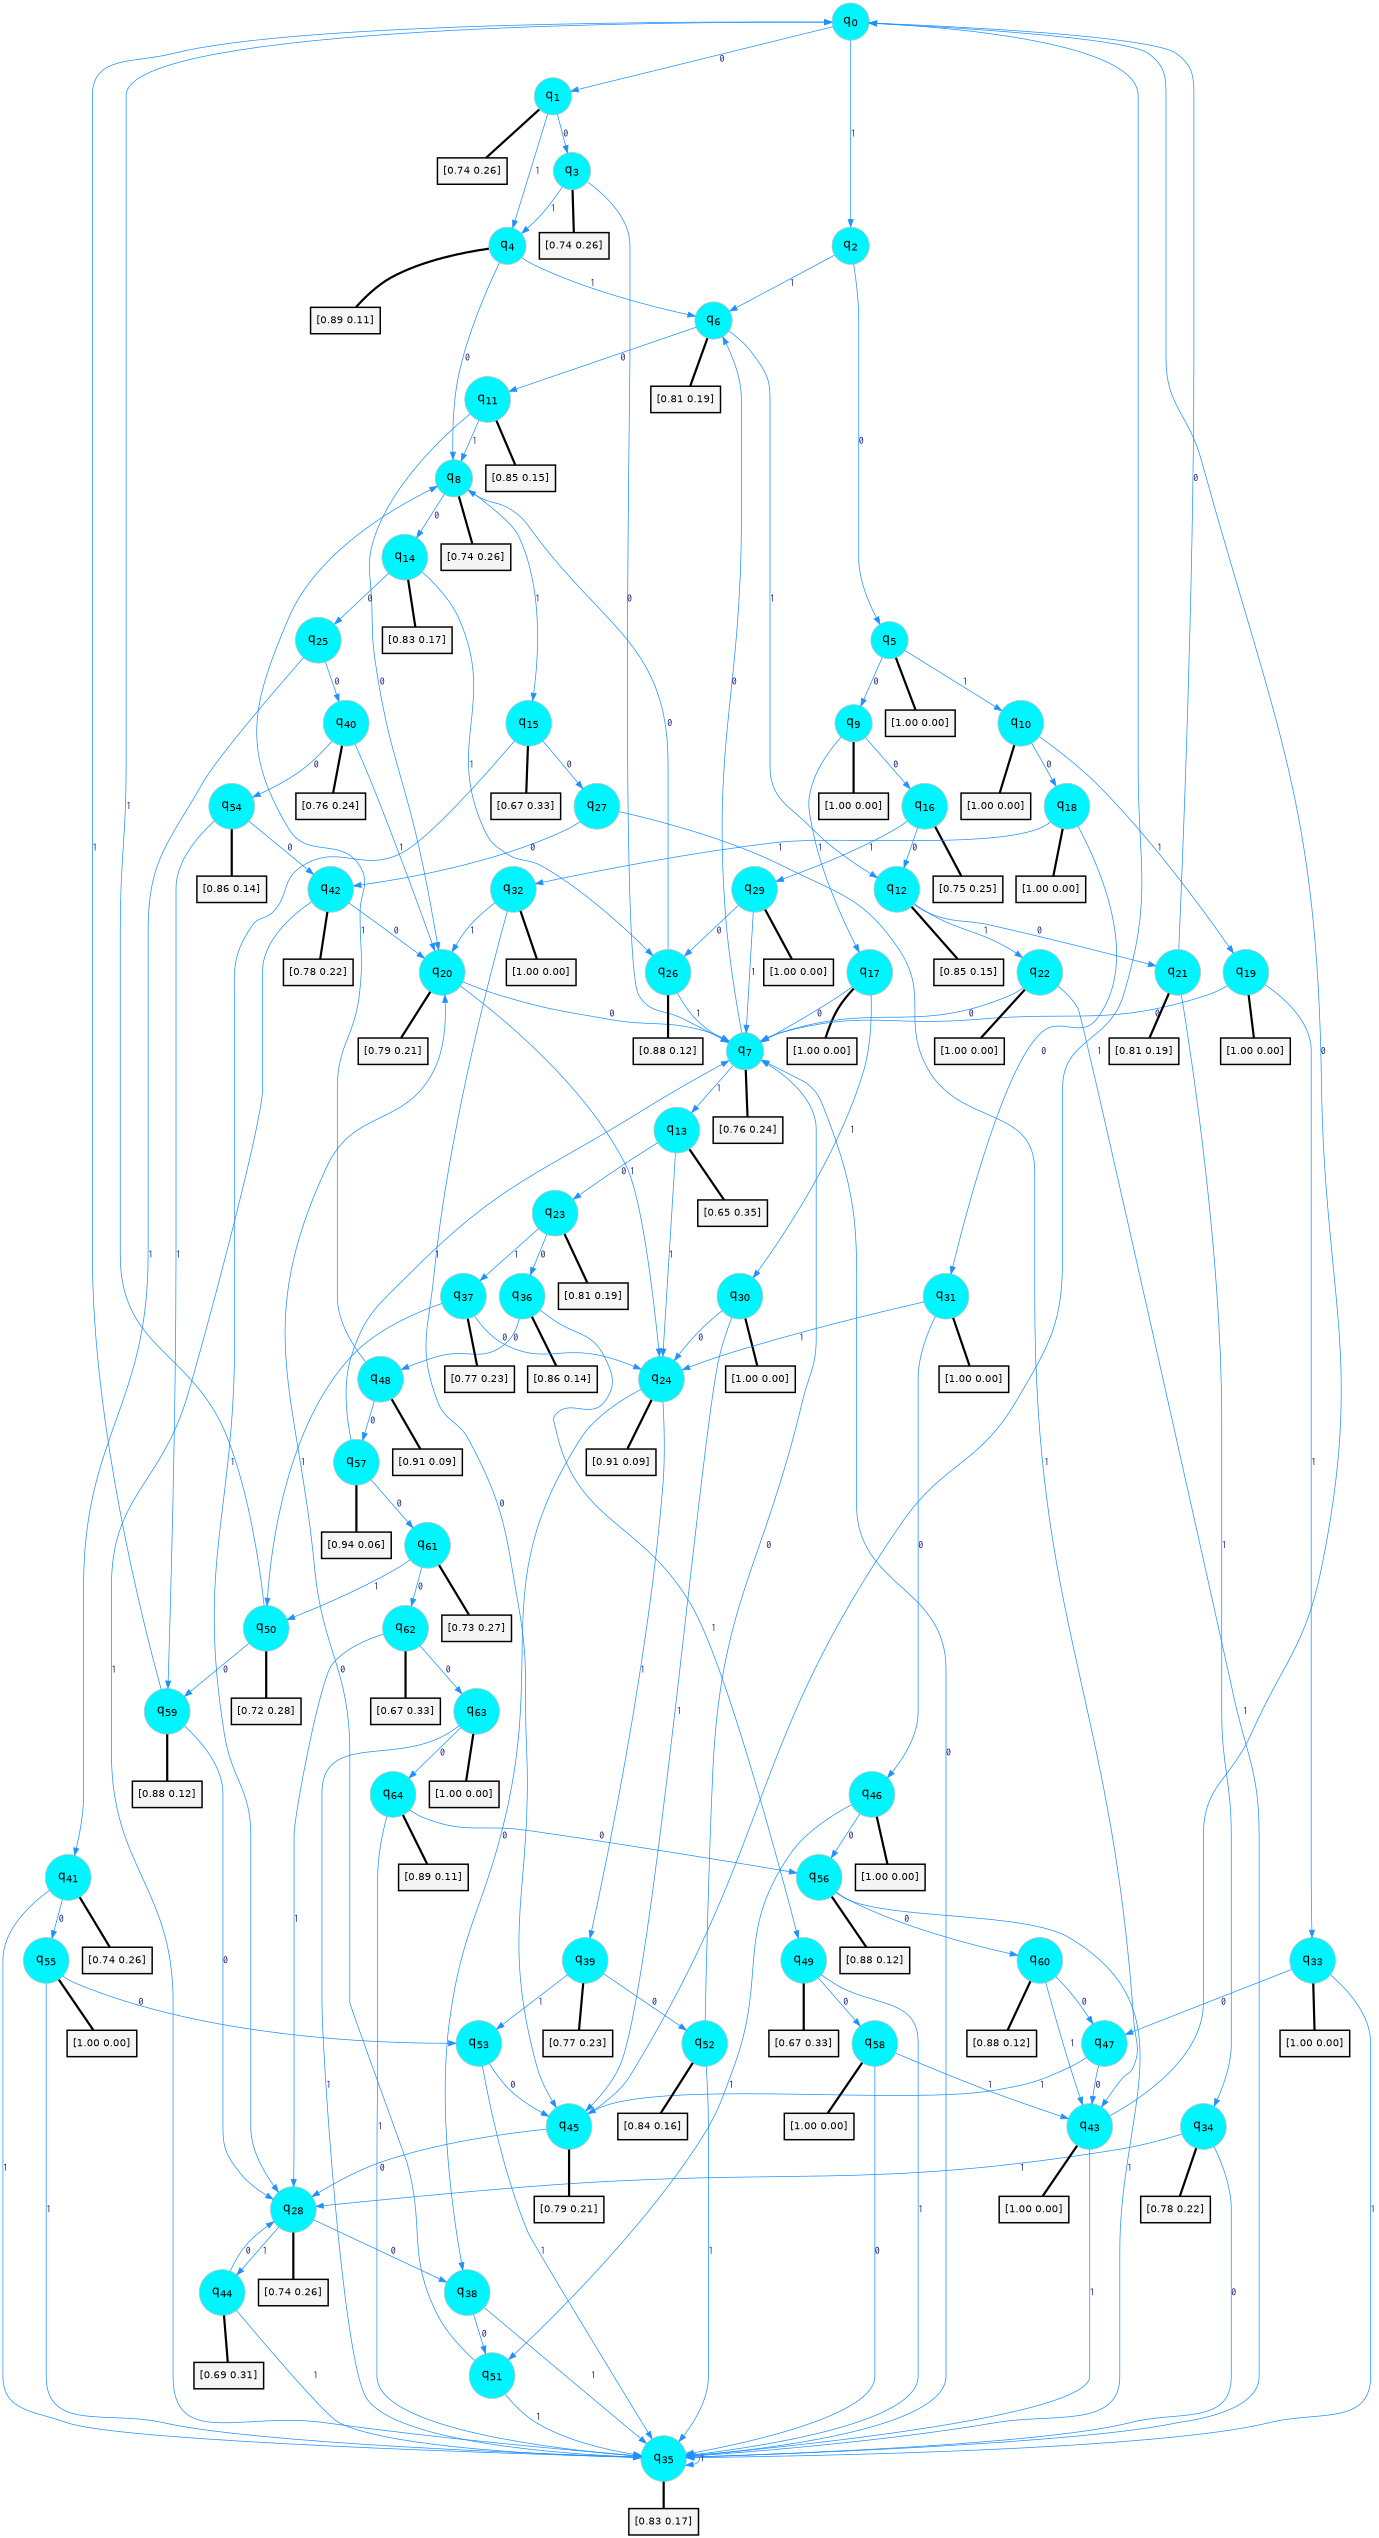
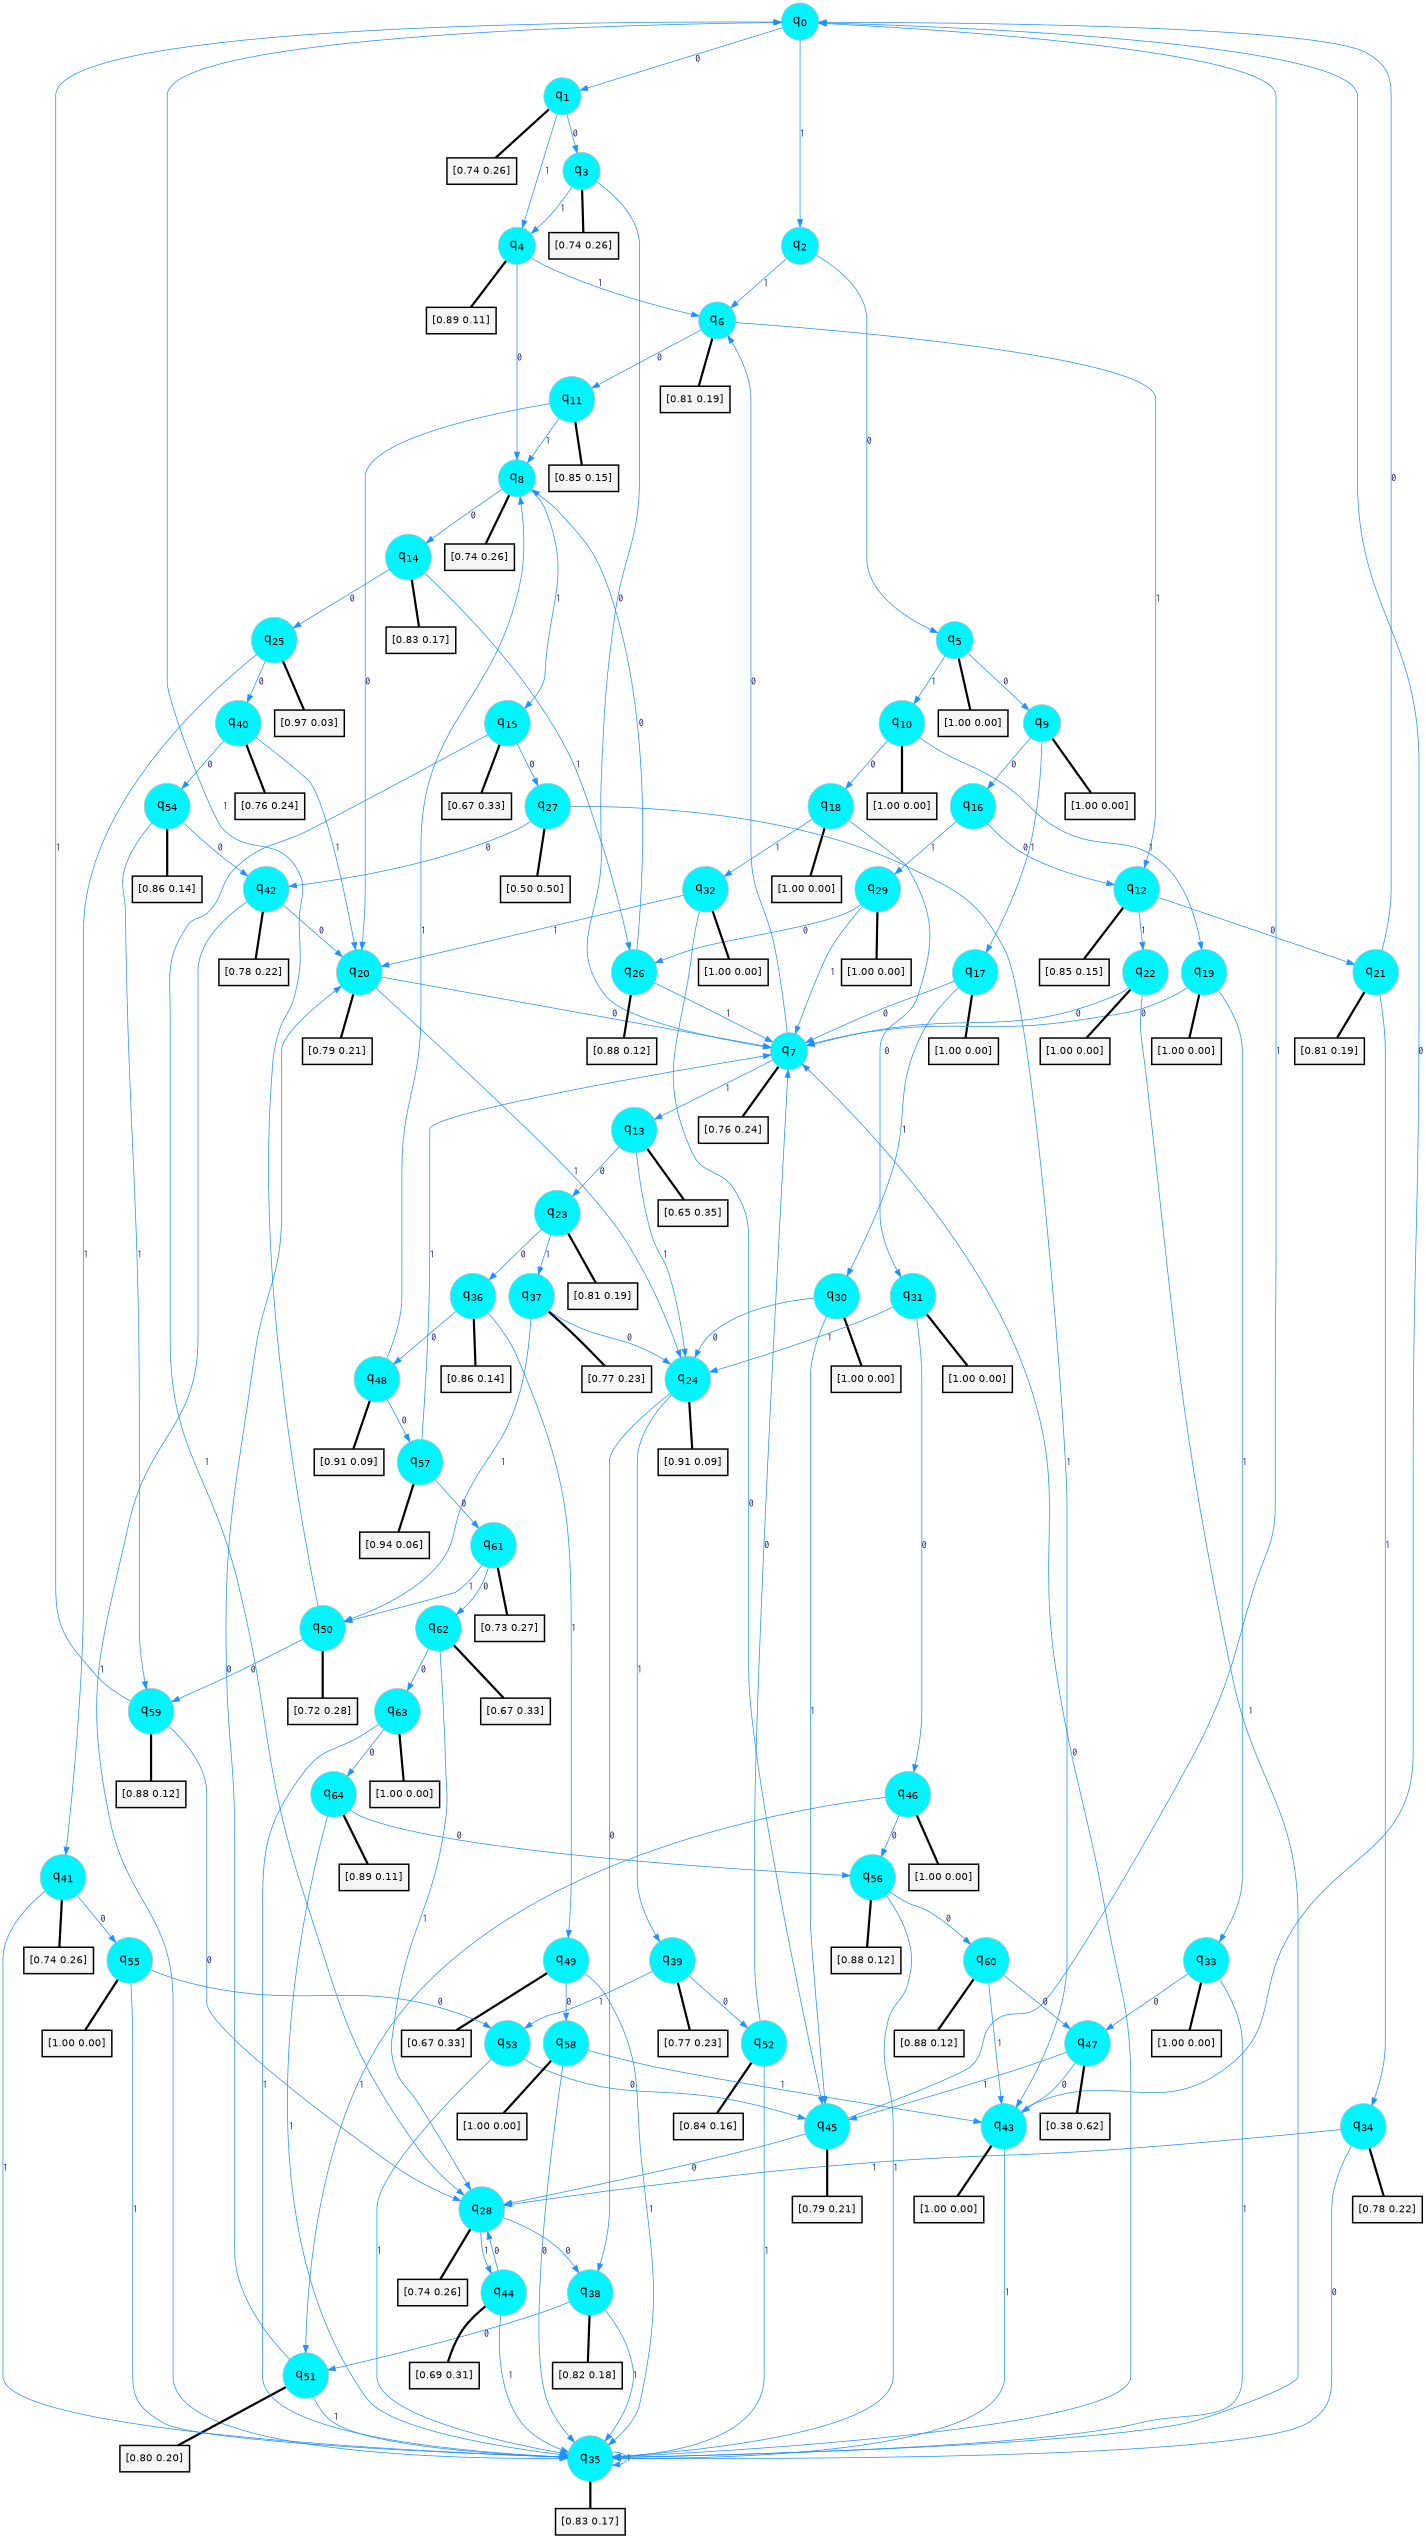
node "[0.97 0.03]": added
node "[0.50 0.50]": added
node "[0.75 0.25]": removed
node "[0.38 0.62]": added
node "[0.82 0.18]": added
node "[0.80 0.20]": added
